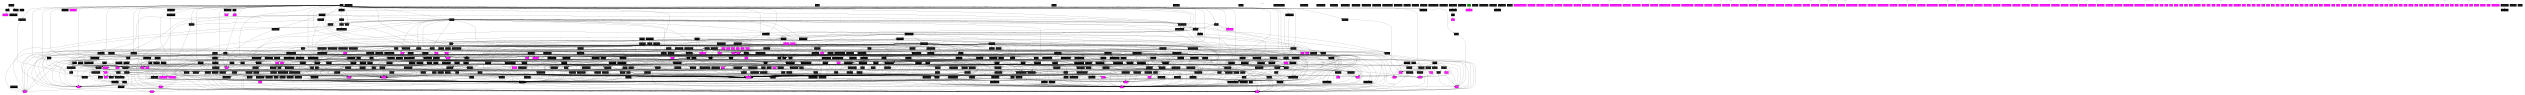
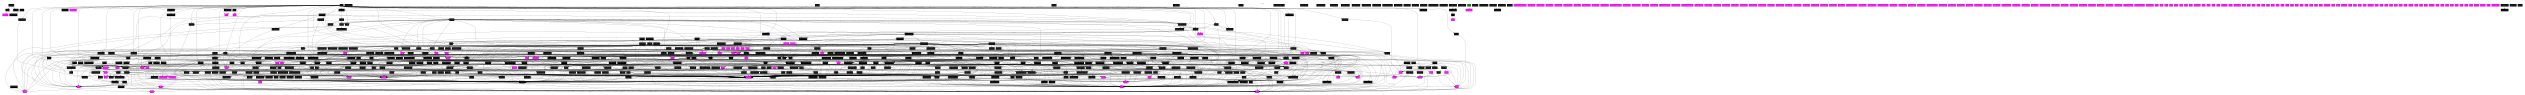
node "frame_change_done": fillcolor #ff00ff -> #000000
node "clear_frameset": fillcolor #000000 -> #ff00ff
